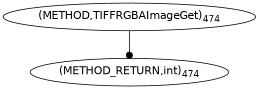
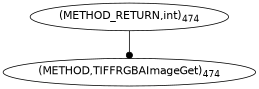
edge "(METHOD,TIFFRGBAImageGet)" -> "(METHOD_RETURN,int)": reversed
